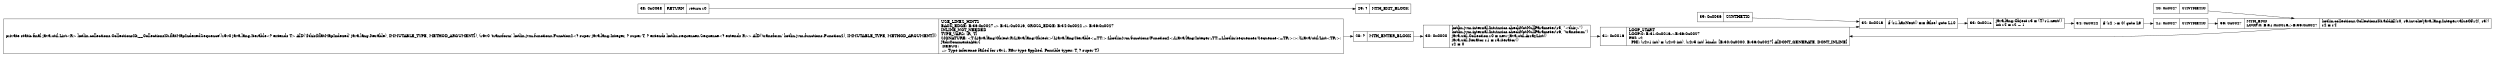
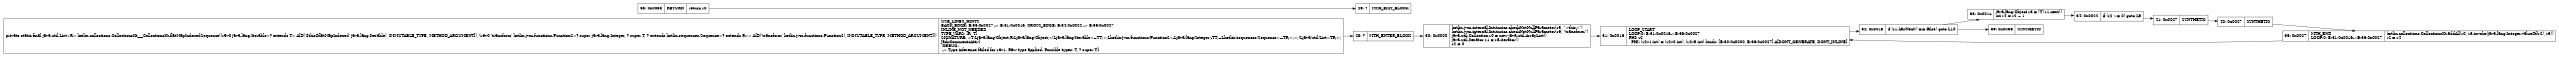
edge "39: 0x0036" -> "32: 0x001a": reversed
edge "41: 0x0027" -> "36: 0x0027": now "41: 0x0027" -> "40: 0x0027"
